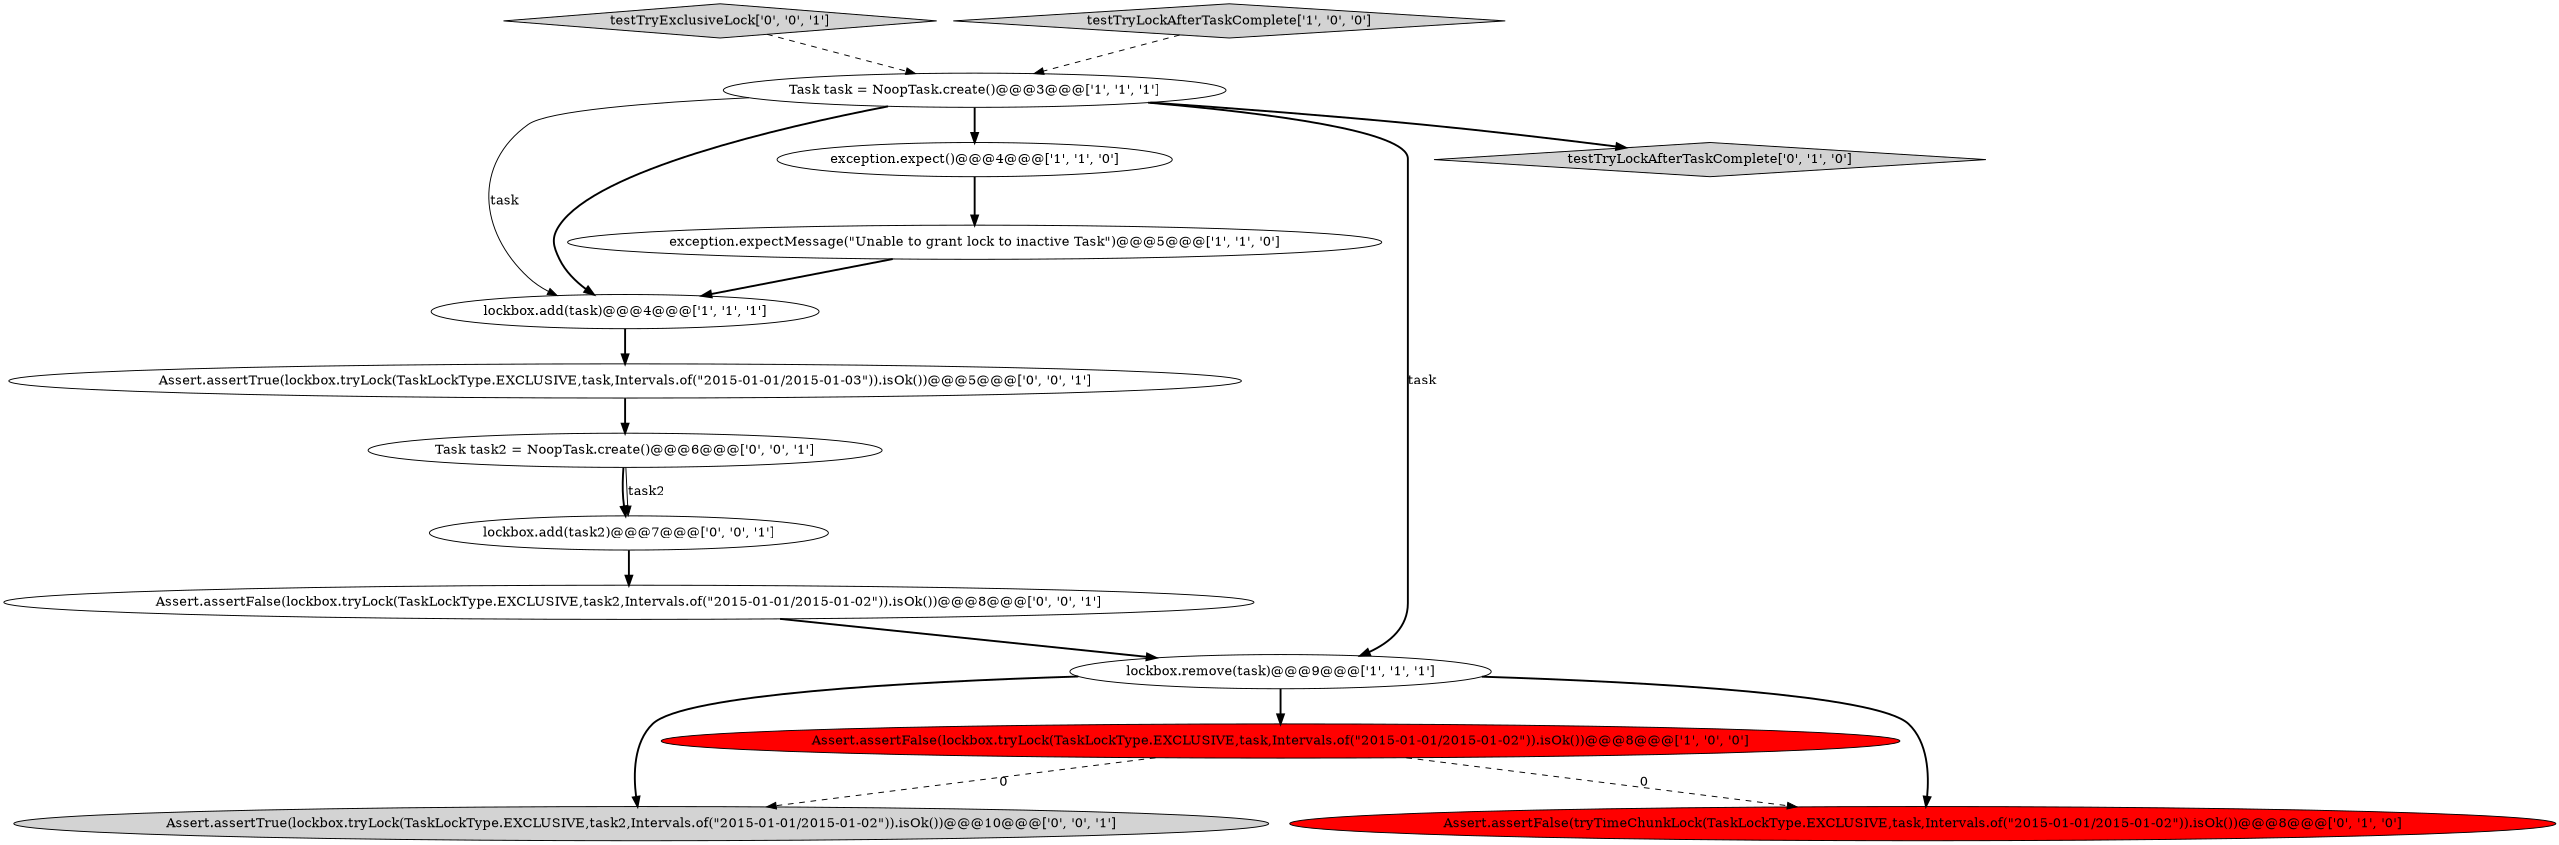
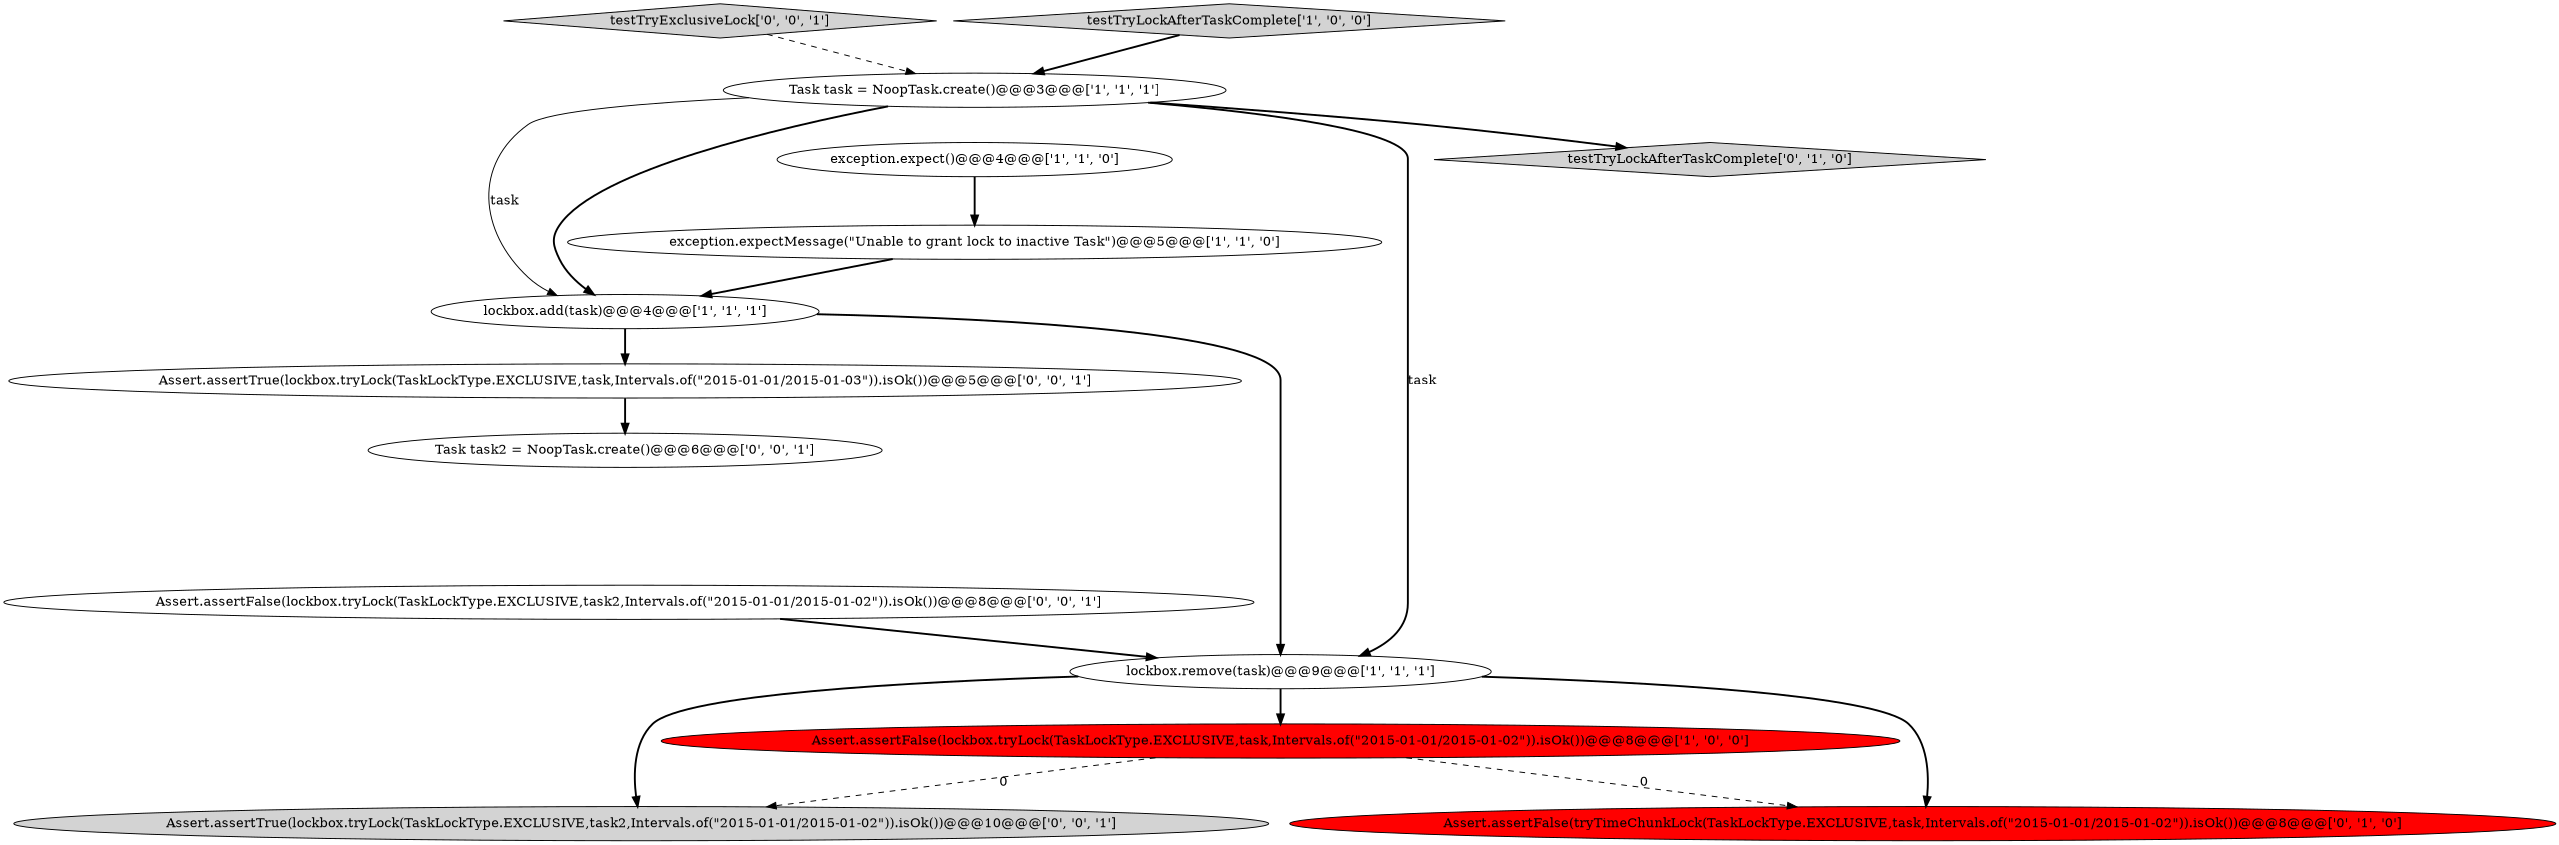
edge "testTryLockAfterTaskComplete['1', '0', '0']" -> "Task task = NoopTask.create()@@@3@@@['1', '1', '1']": style dashed -> bold
edge "Task task = NoopTask.create()@@@3@@@['1', '1', '1']" -> "exception.expect()@@@4@@@['1', '1', '0']": removed
edge "lockbox.add(task)@@@4@@@['1', '1', '1']" -> "lockbox.remove(task)@@@9@@@['1', '1', '1']": added
node "lockbox.add(task2)@@@7@@@['0', '0', '1']": removed
